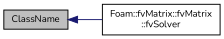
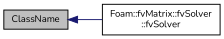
node "Foam::fvMatrix::fvMatrix ::fvSolver": label "Foam::fvMatrix::fvMatrix ::fvSolver" -> "Foam::fvMatrix::fvSolver ::fvSolver"
